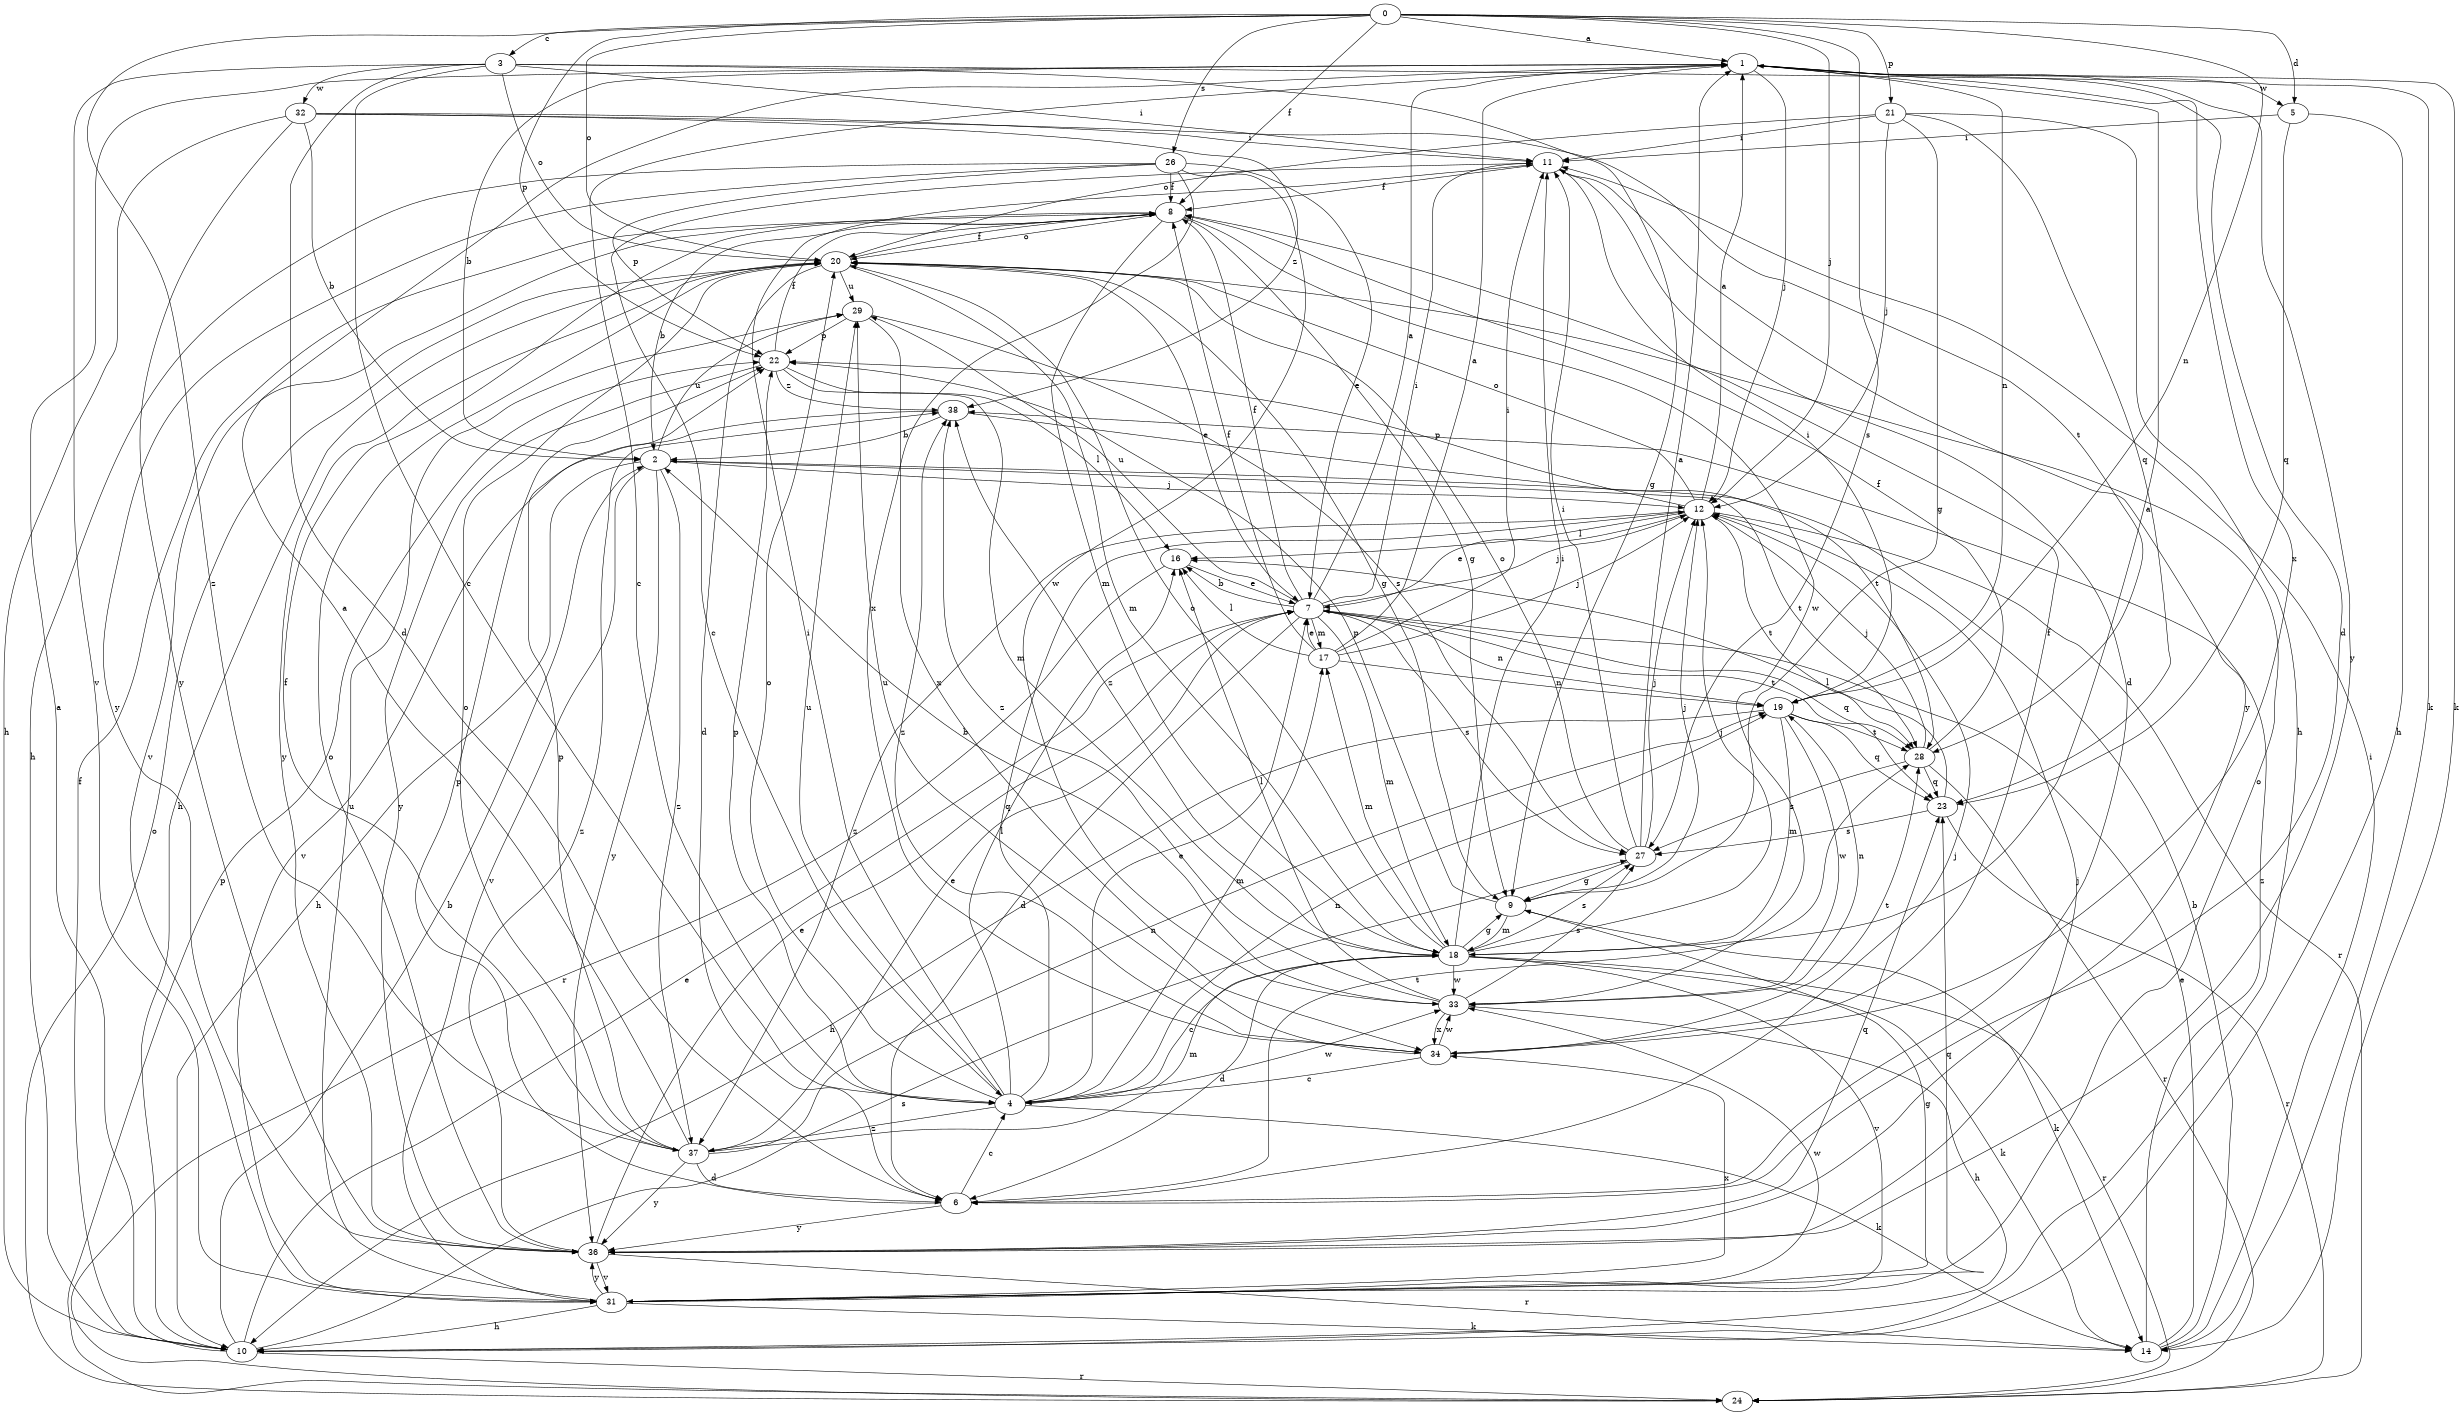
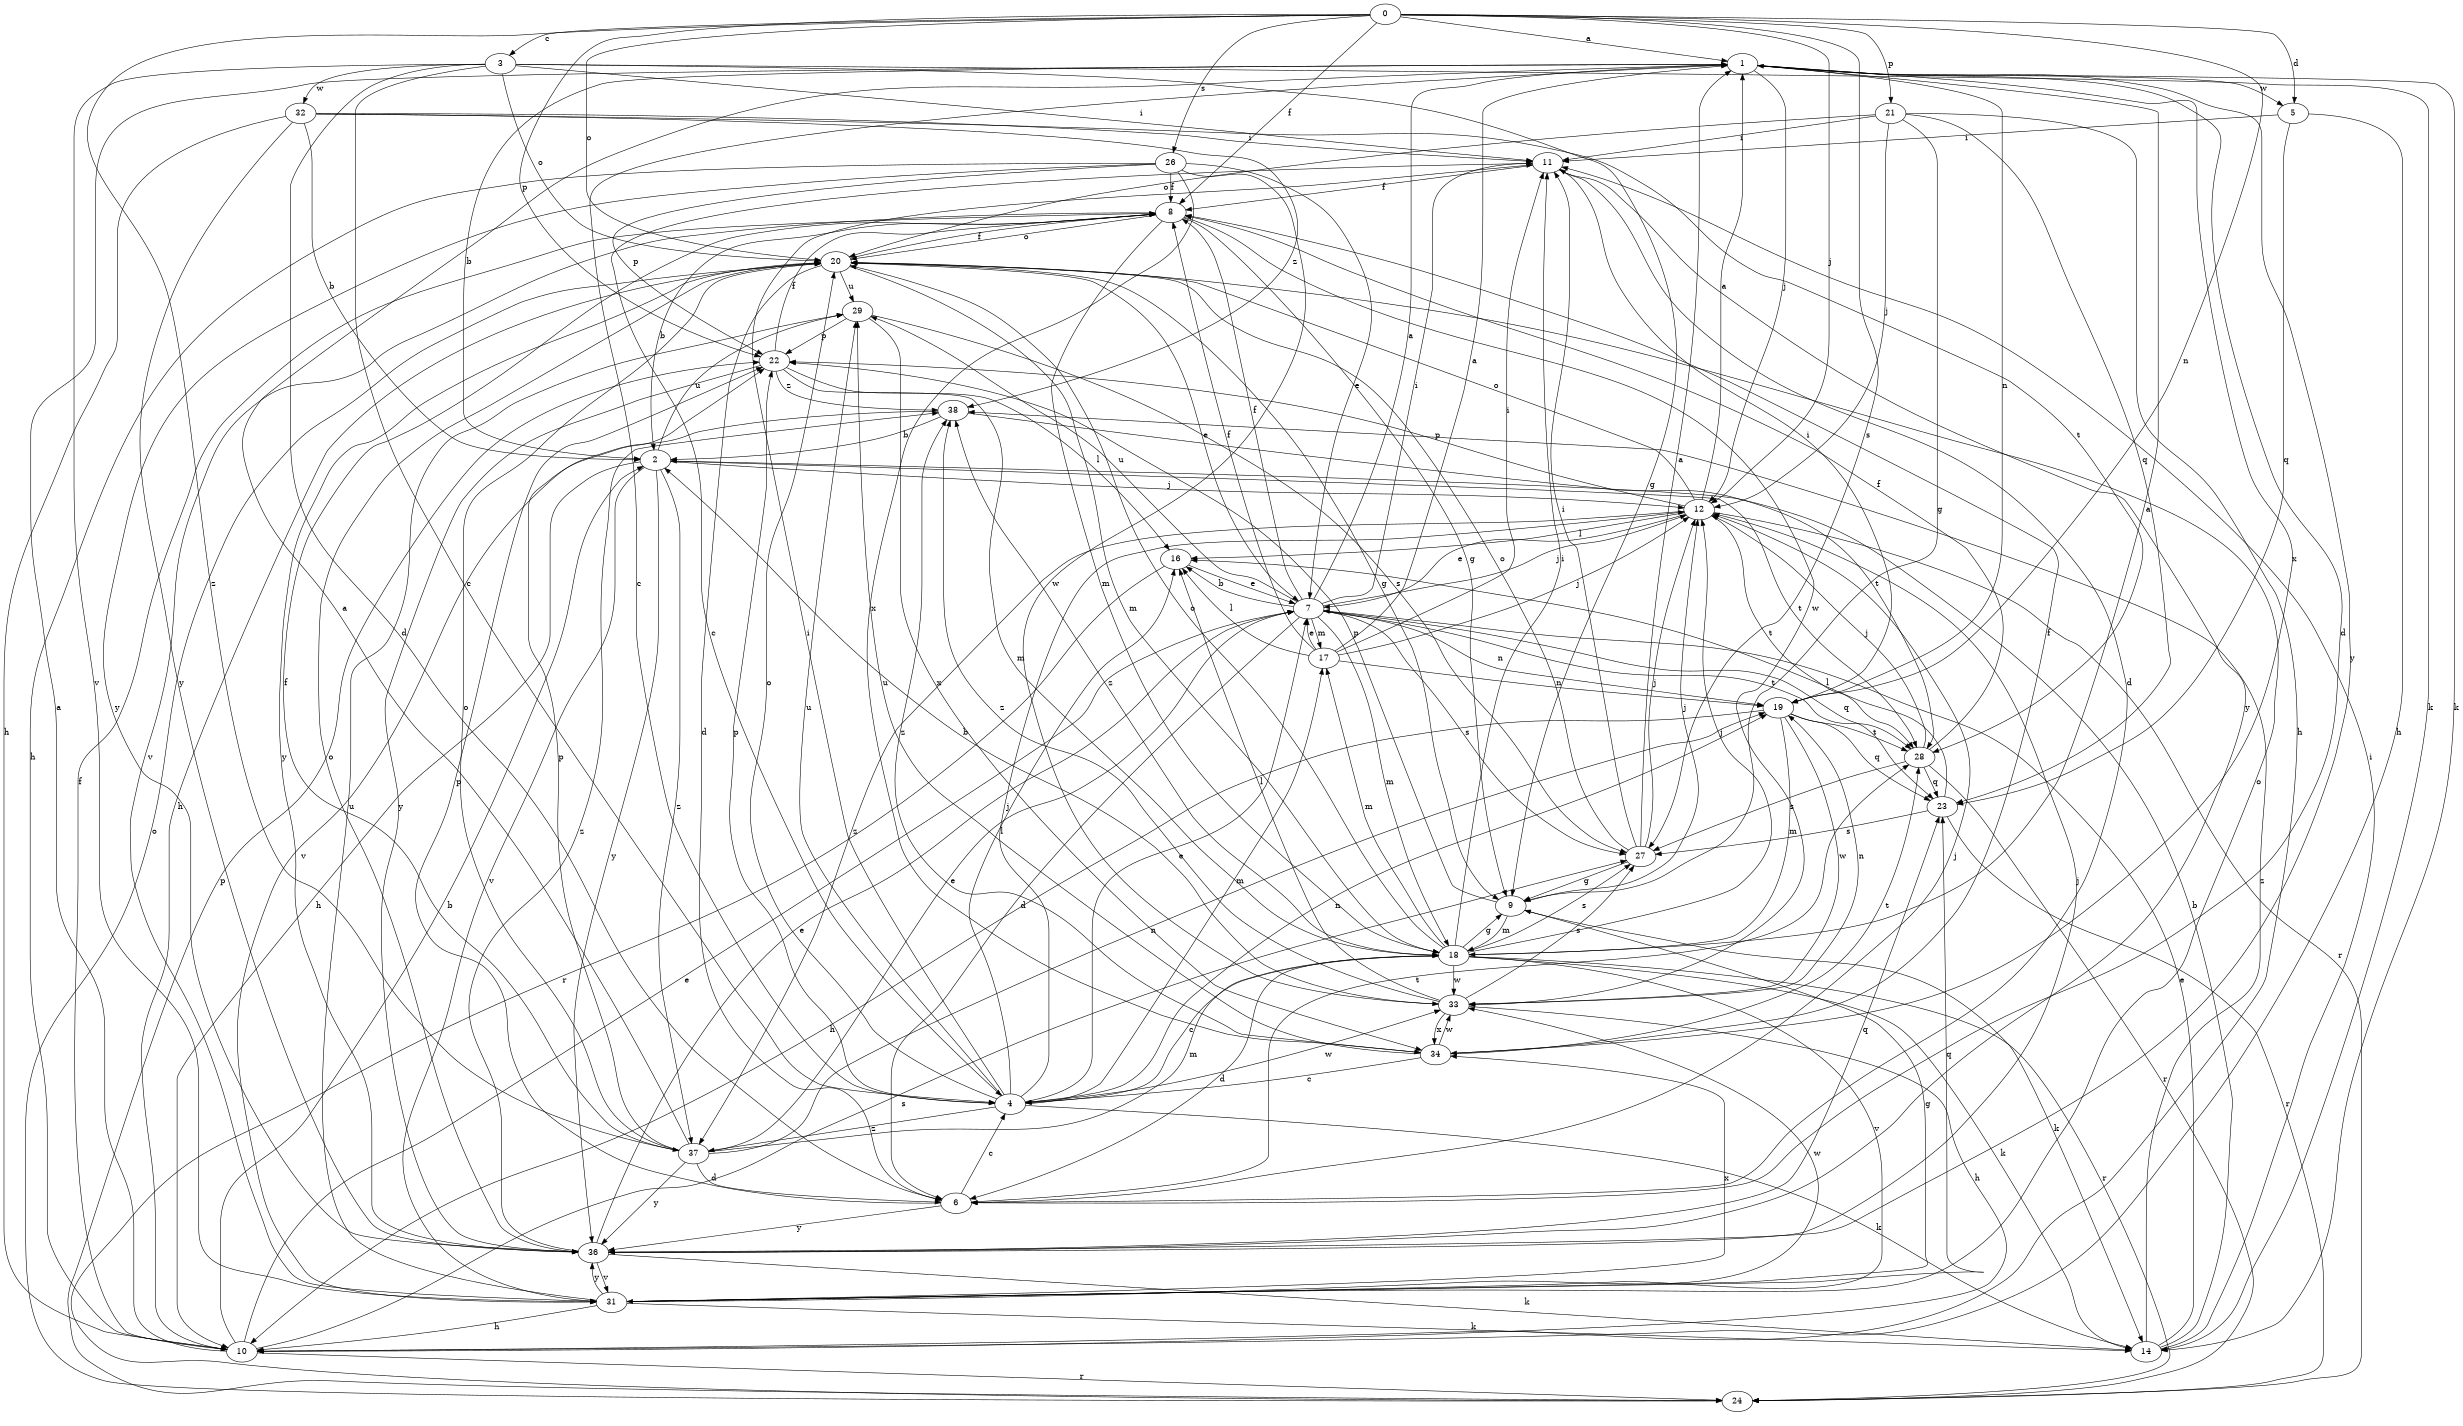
edge "4" -> "12": label "q" -> "j"
edge "36" -> "14": label "r" -> "k"
